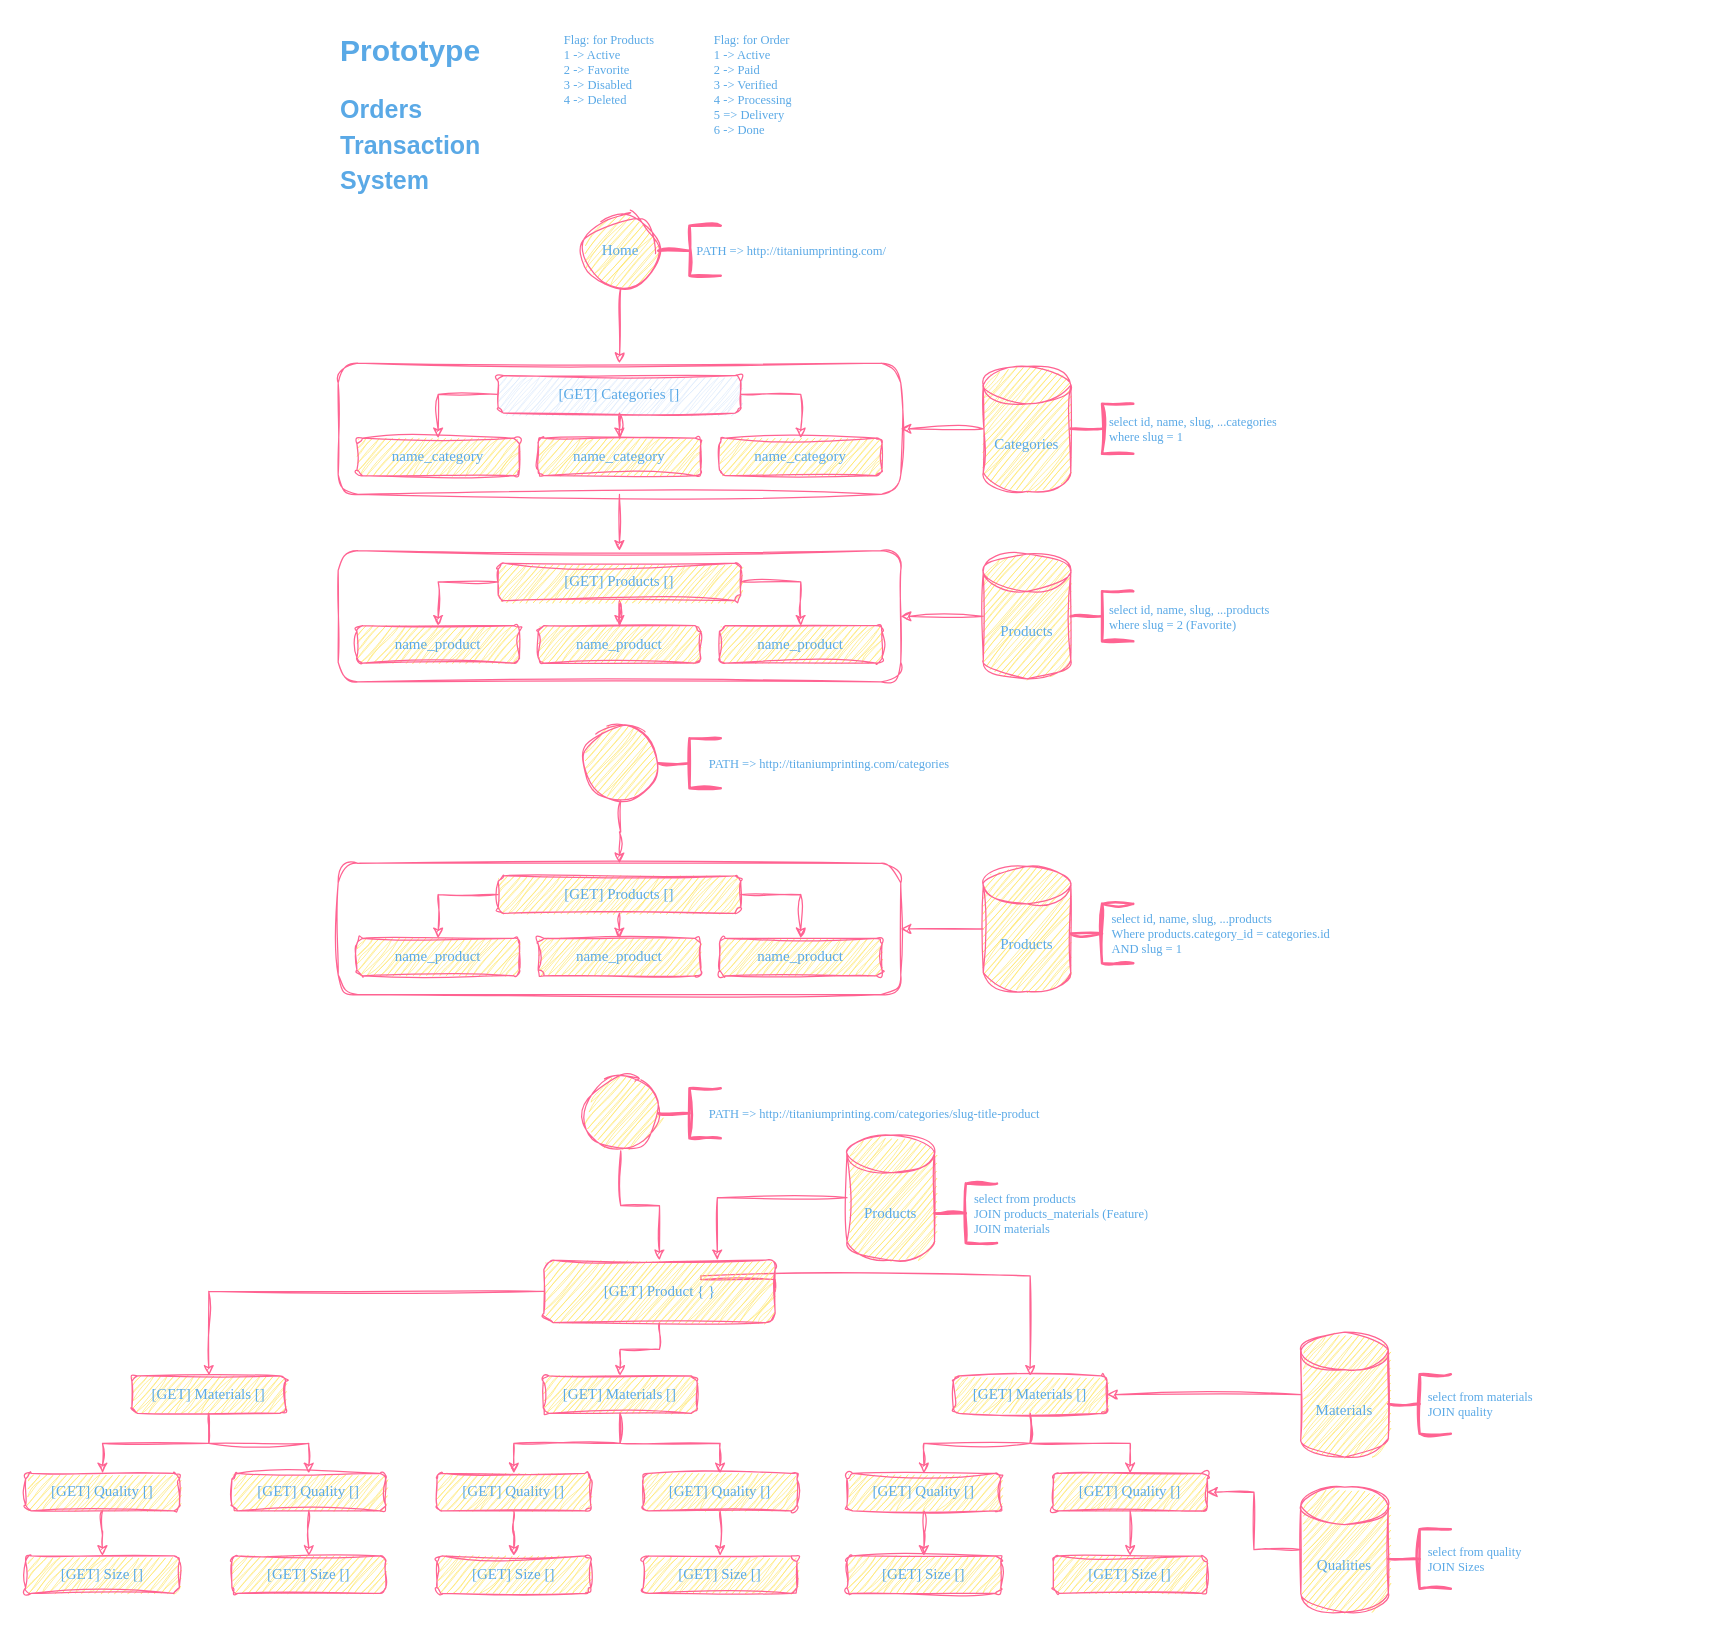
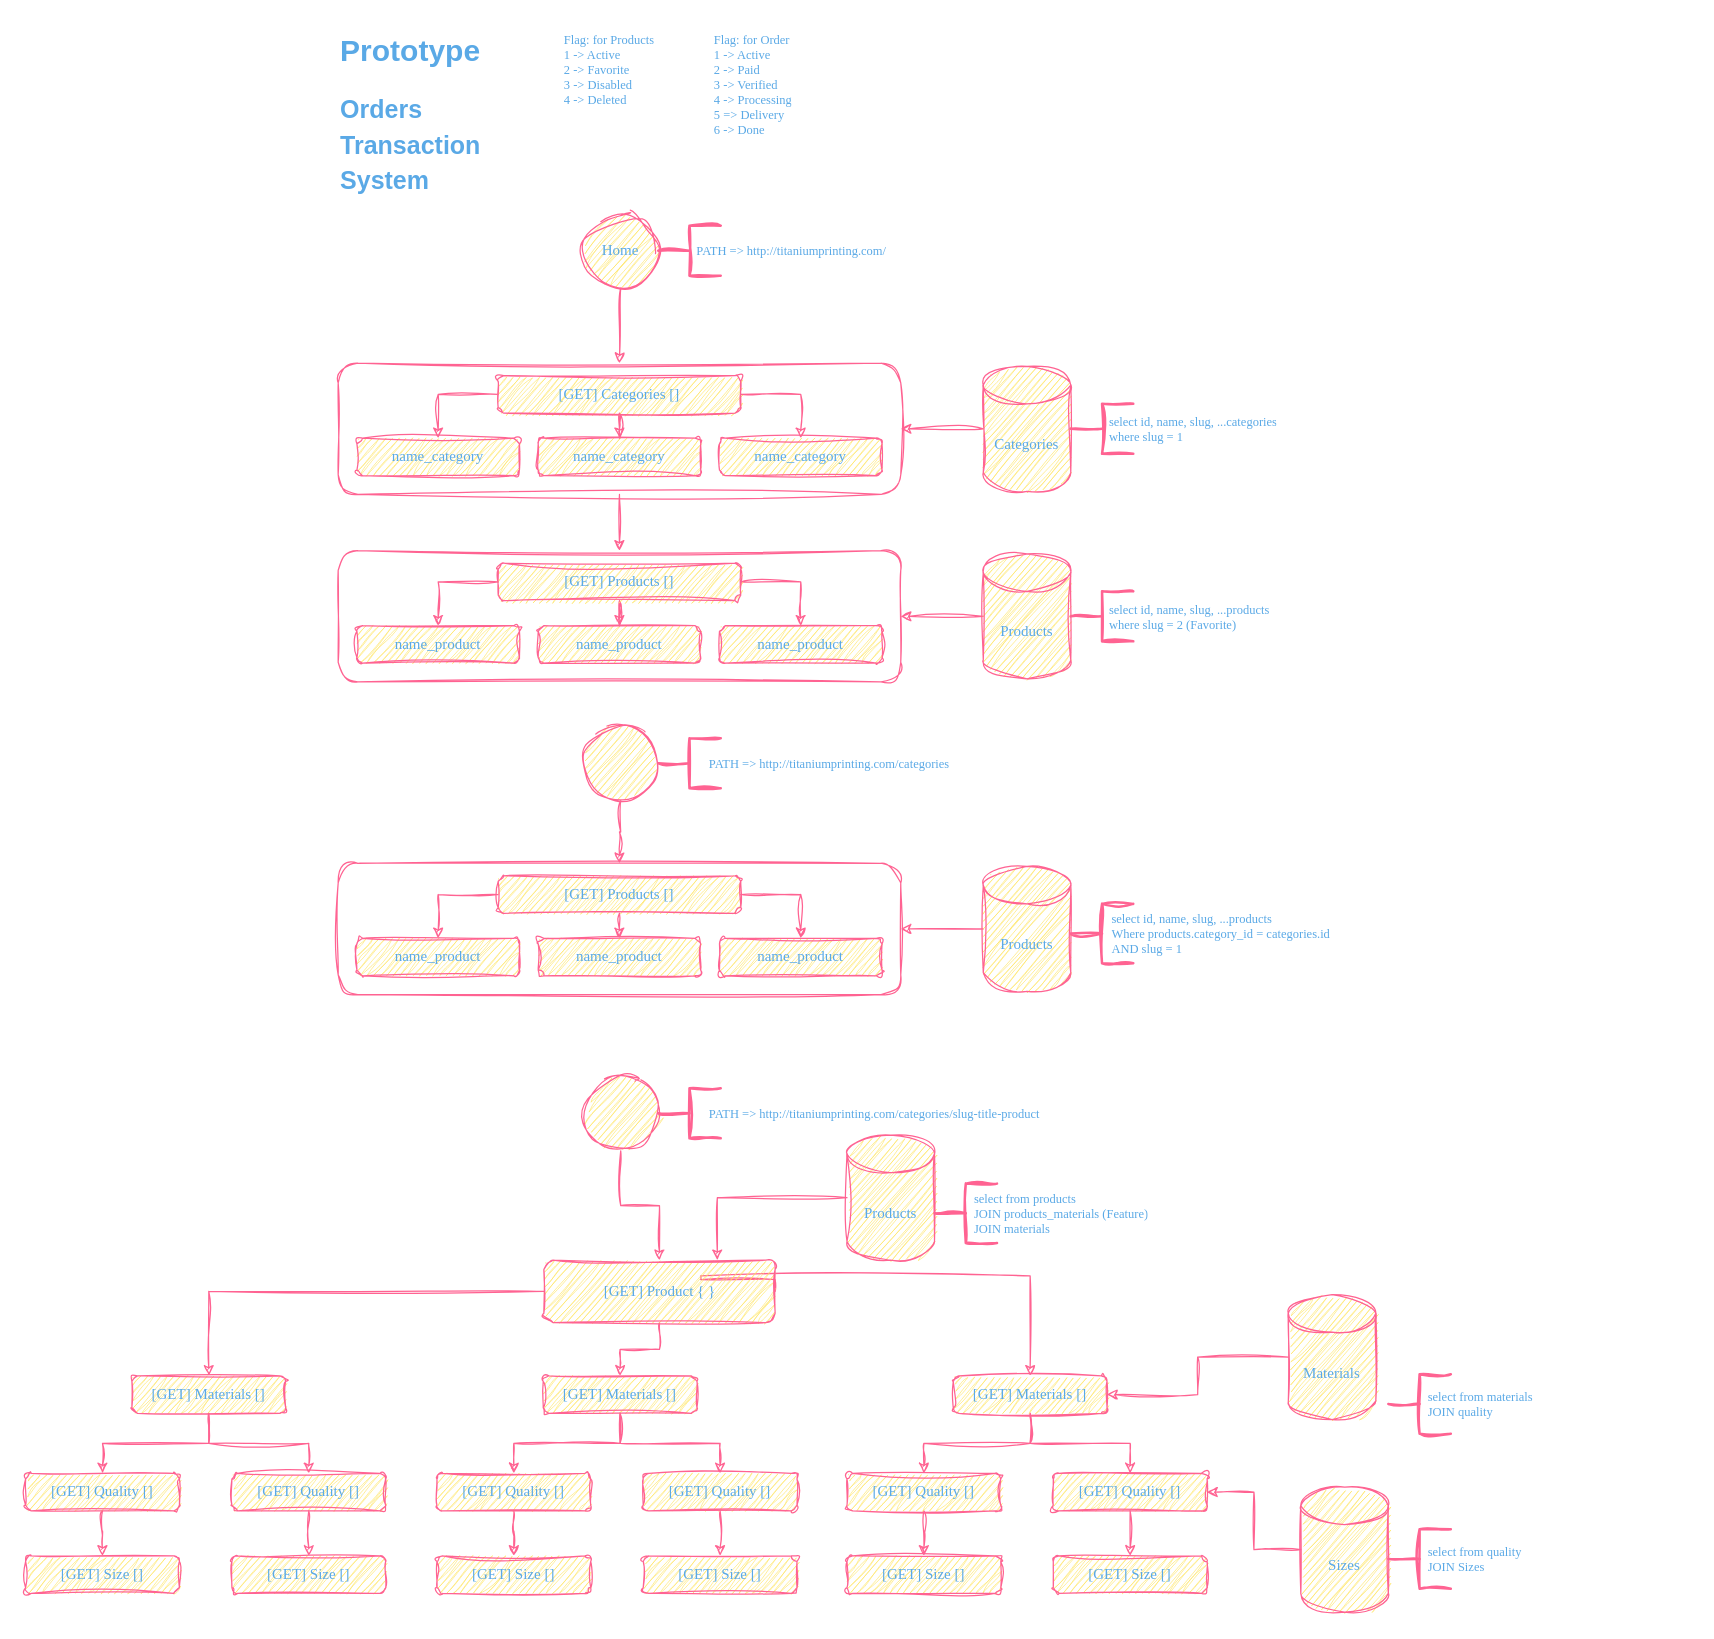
node "[GET] Categories []": fillcolor #dae8fc -> #ffe45e
node "Materials": moved (1344, 1394) -> (1332, 1357)
node "Qualities": label "Qualities" -> "Sizes"
